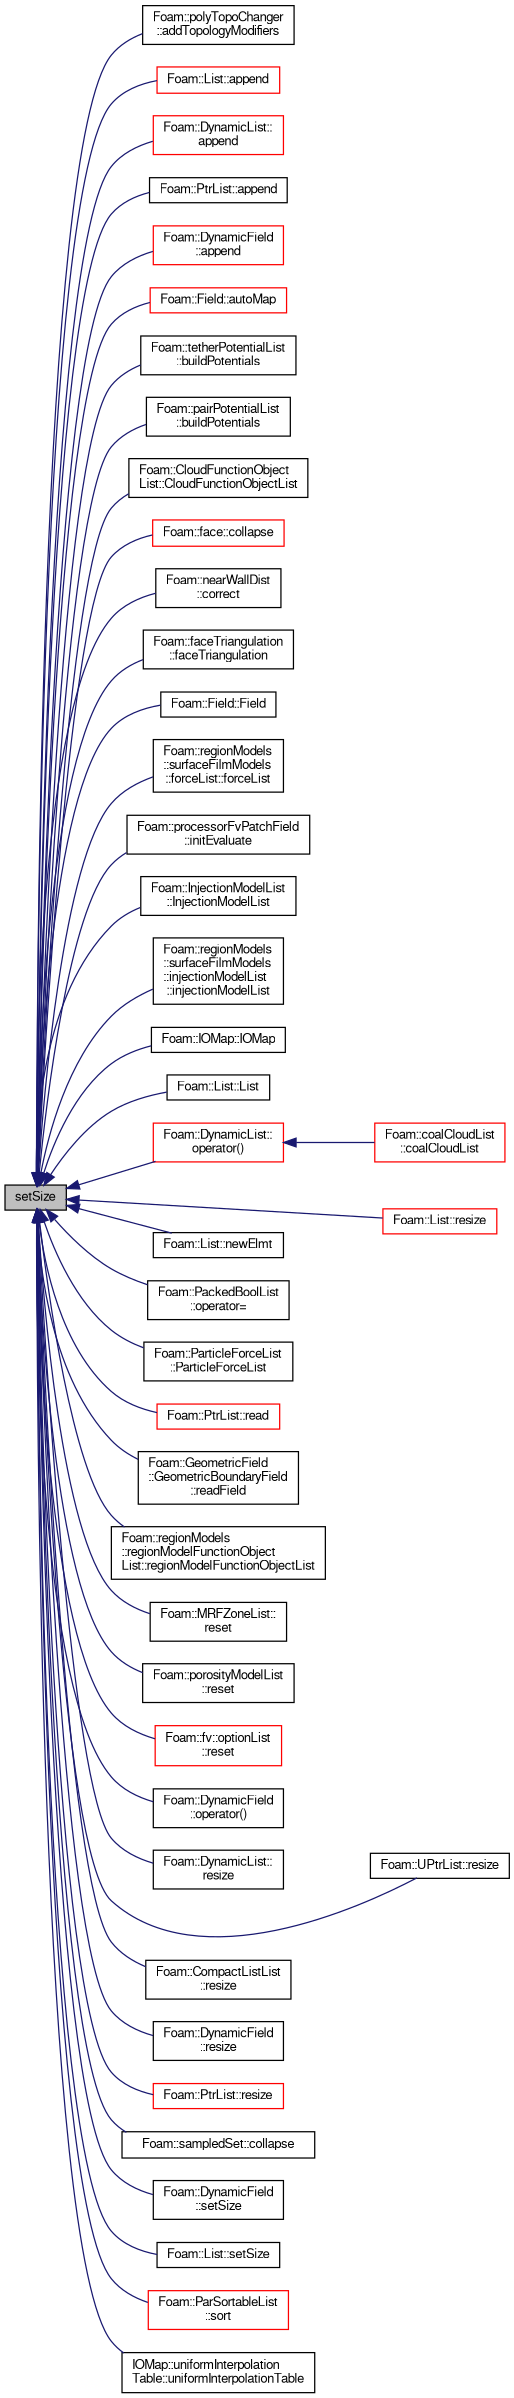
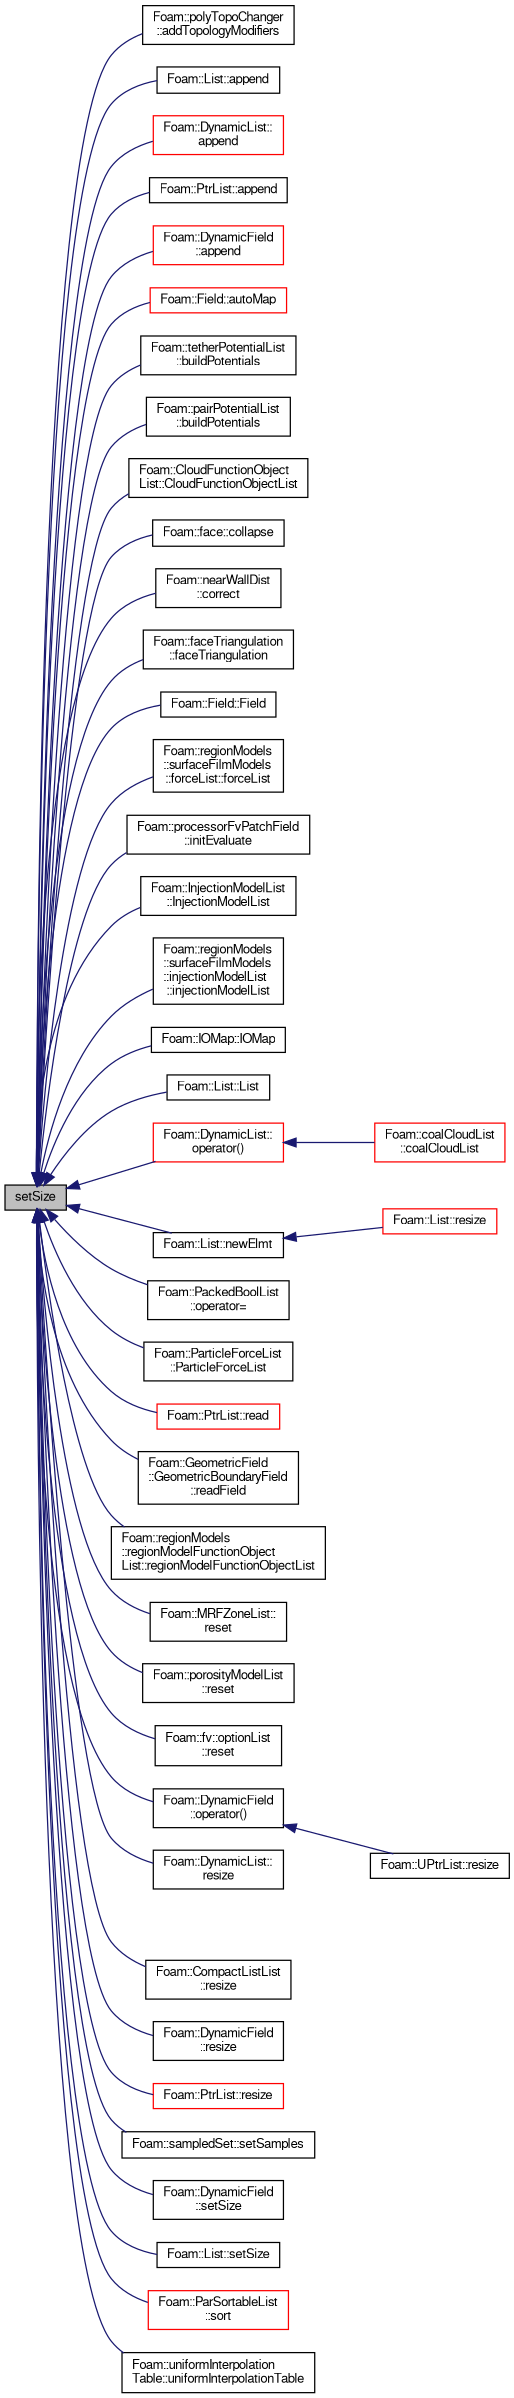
node "Foam::List::append": color red -> black
node "Foam::face::collapse": color red -> black
edge "Foam::List::resize" -> "setSize": now "Foam::List::resize" -> "Foam::List::newElmt"
node "Foam::fv::optionList ::reset": color red -> black
edge "Foam::UPtrList::resize" -> "setSize": now "Foam::UPtrList::resize" -> "Foam::DynamicField ::operator()"
node "Foam::sampledSet::collapse": label "Foam::sampledSet::collapse" -> "Foam::sampledSet::setSamples"
node "IOMap::uniformInterpolation Table::uniformInterpolationTable": label "IOMap::uniformInterpolation Table::uniformInterpolationTable" -> "Foam::uniformInterpolation Table::uniformInterpolationTable"
